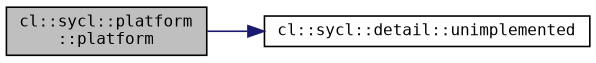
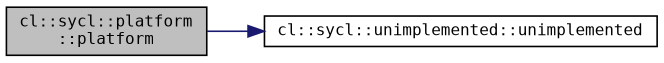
node "cl::sycl::detail::unimplemented": label "cl::sycl::detail::unimplemented" -> "cl::sycl::unimplemented::unimplemented"
